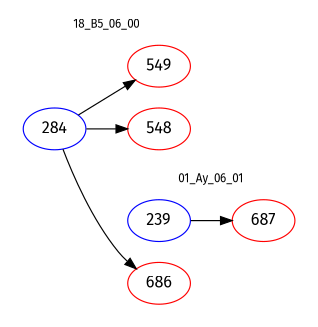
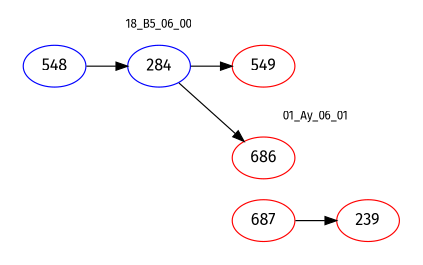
edge "284" -> "548": reversed
node "548": color red -> blue
node "239": color blue -> red
edge "239" -> "687": reversed
